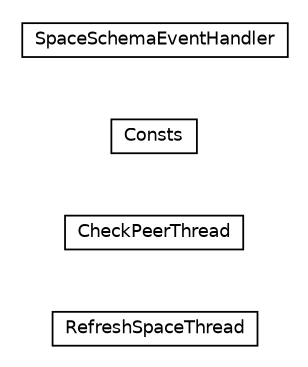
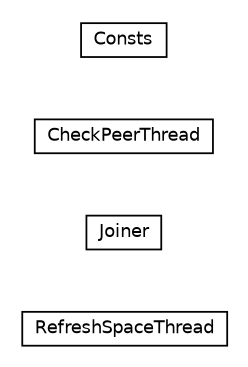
node "SpaceSchemaEventHandler": removed
node "Joiner": added
